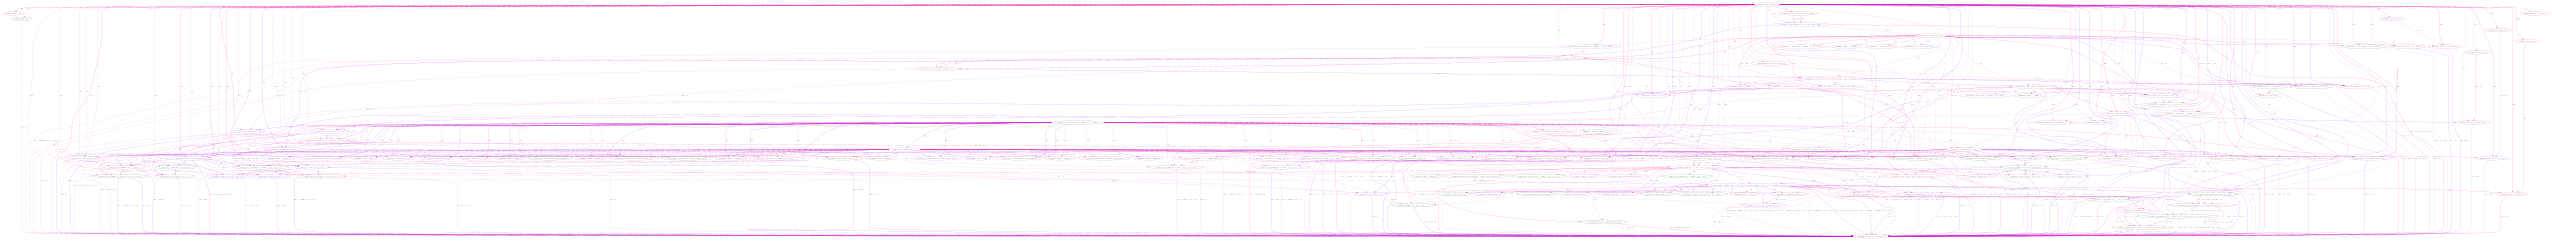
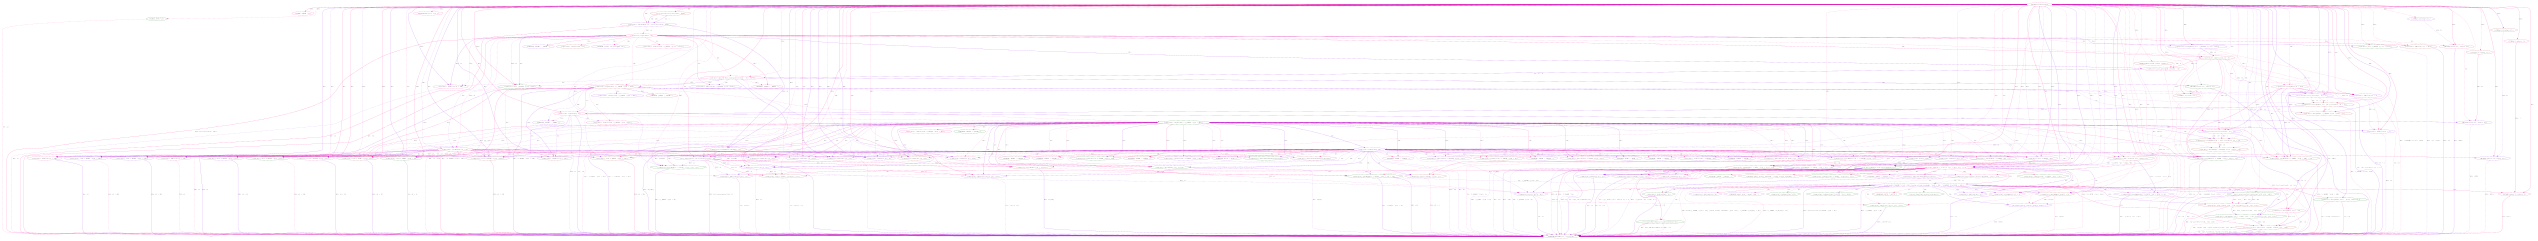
node "(<operator>.indirection,*(_DWORD *)(v5 + 324))": removed
